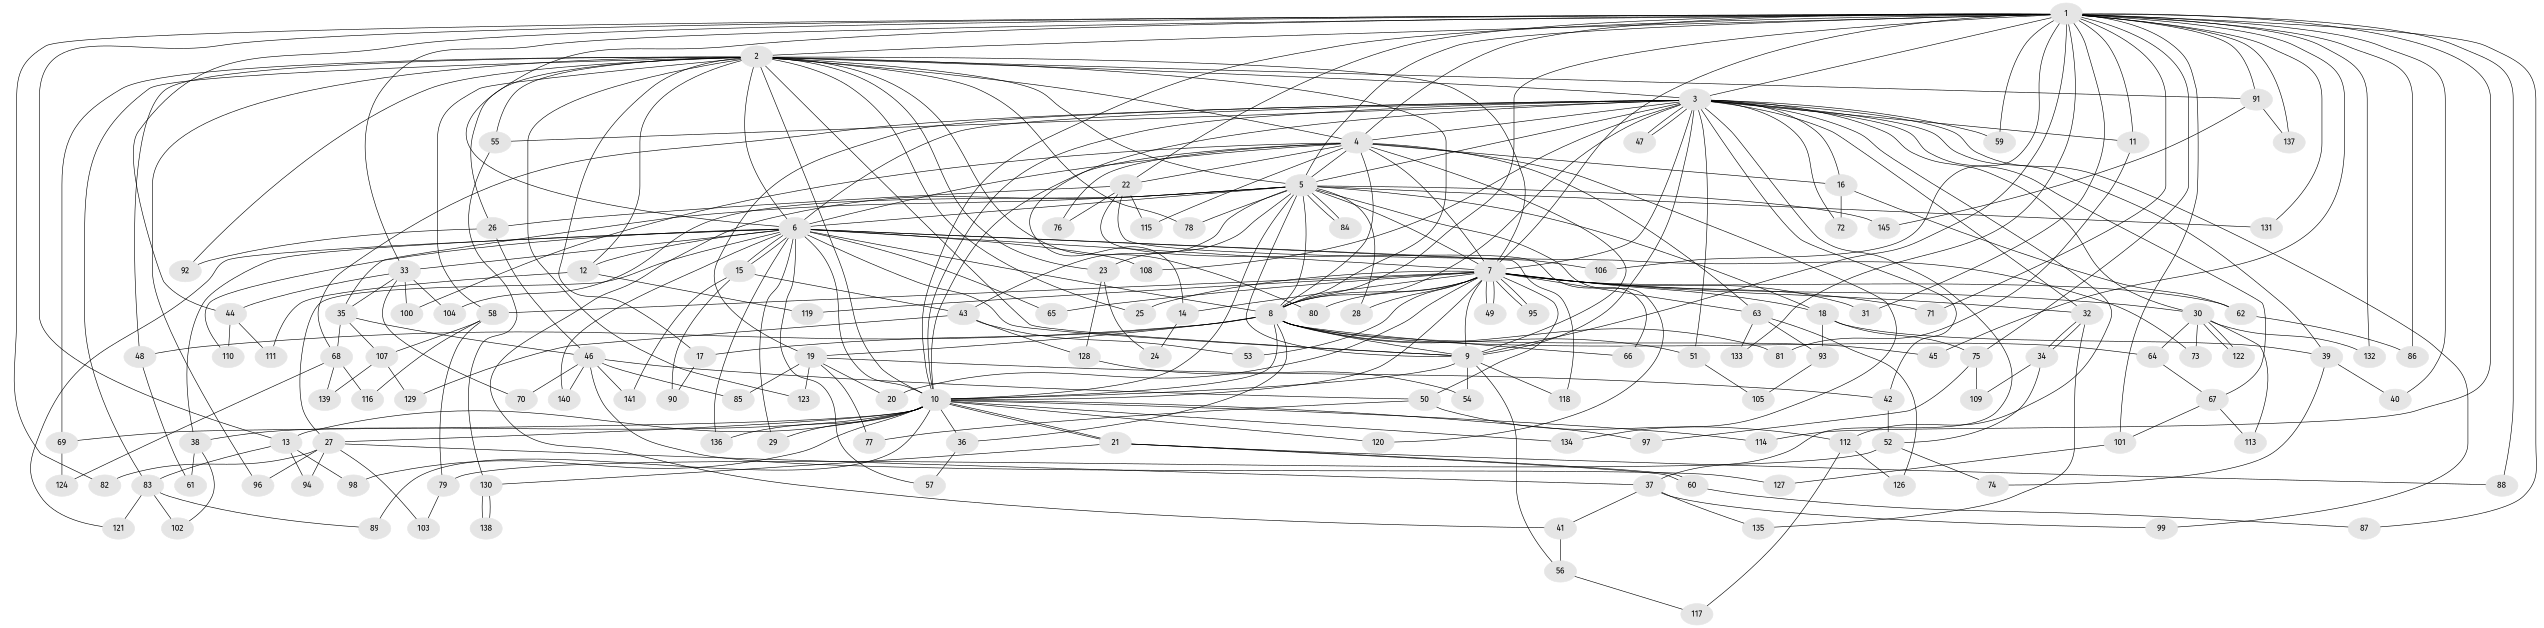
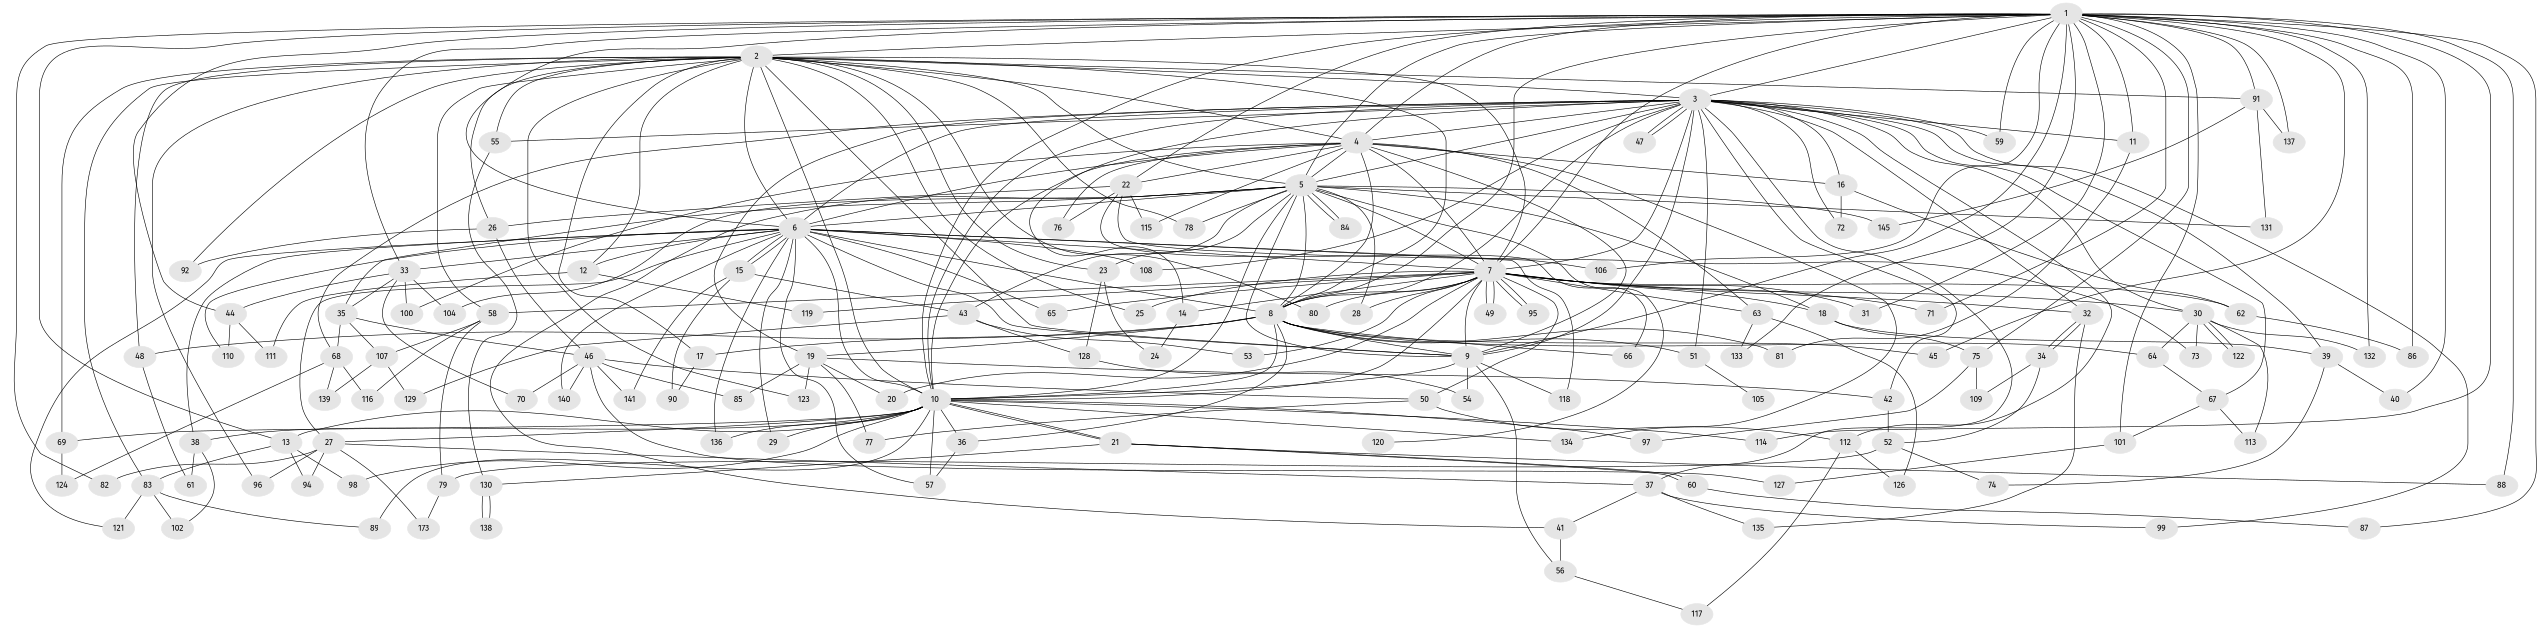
edge "1" -- "131": now "91" -- "131"
node "93": removed
edge "10" -- "120": now "10" -- "57"
node "103": label "103" -> "173"
